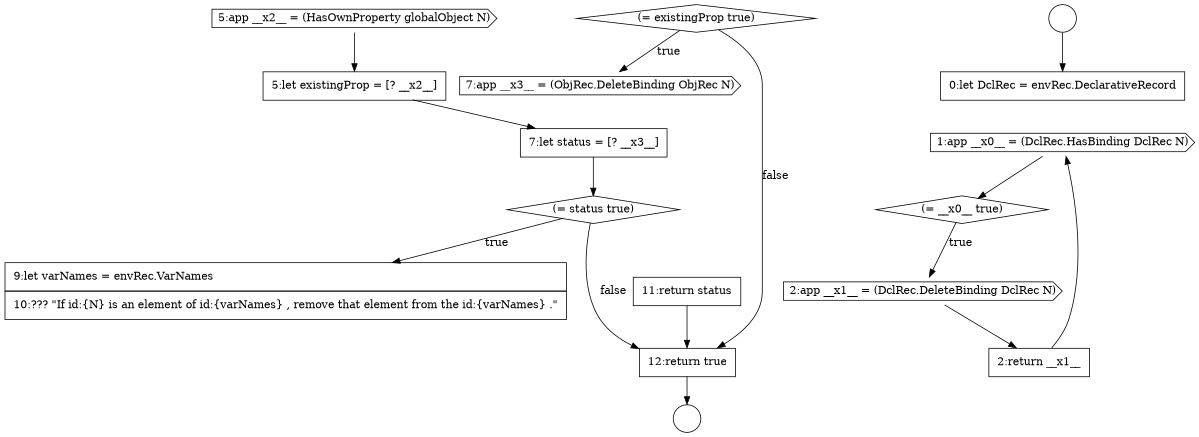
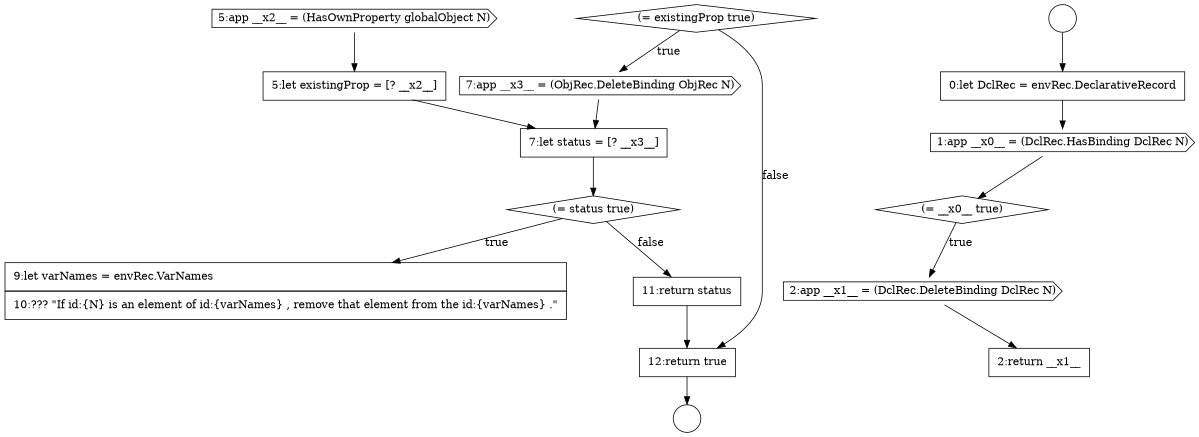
edge "7:app __x3__ = (ObjRec.DeleteBinding ObjRec N)" -> "7:let status = [? __x3__]": added
edge "2:return __x1__" -> "1:app __x0__ = (DclRec.HasBinding DclRec N)": now "0:let DclRec = envRec.DeclarativeRecord" -> "1:app __x0__ = (DclRec.HasBinding DclRec N)"
edge "(= status true)" -> "12:return true": now "(= status true)" -> "11:return status"
